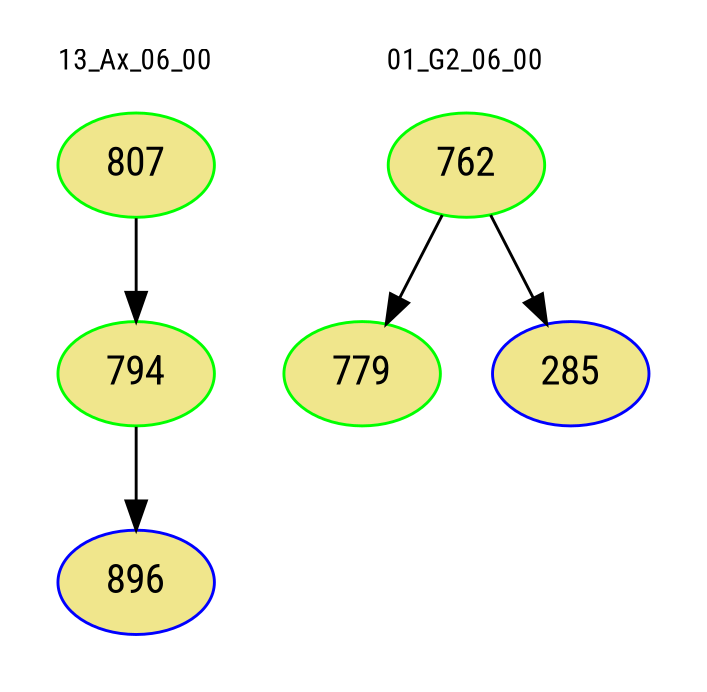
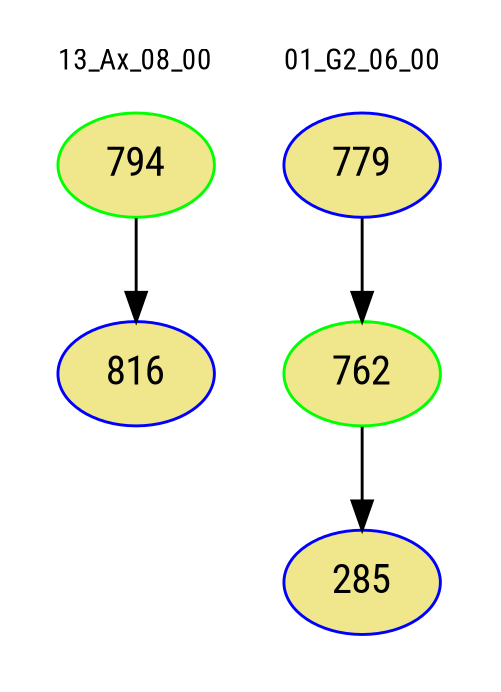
cluster "13_Ax_06_00": label "13_Ax_06_00" -> "13_Ax_08_00"
node "807": removed
edge "762" -> "779": reversed
node "779": color green -> blue
node "896": label "896" -> "816"
